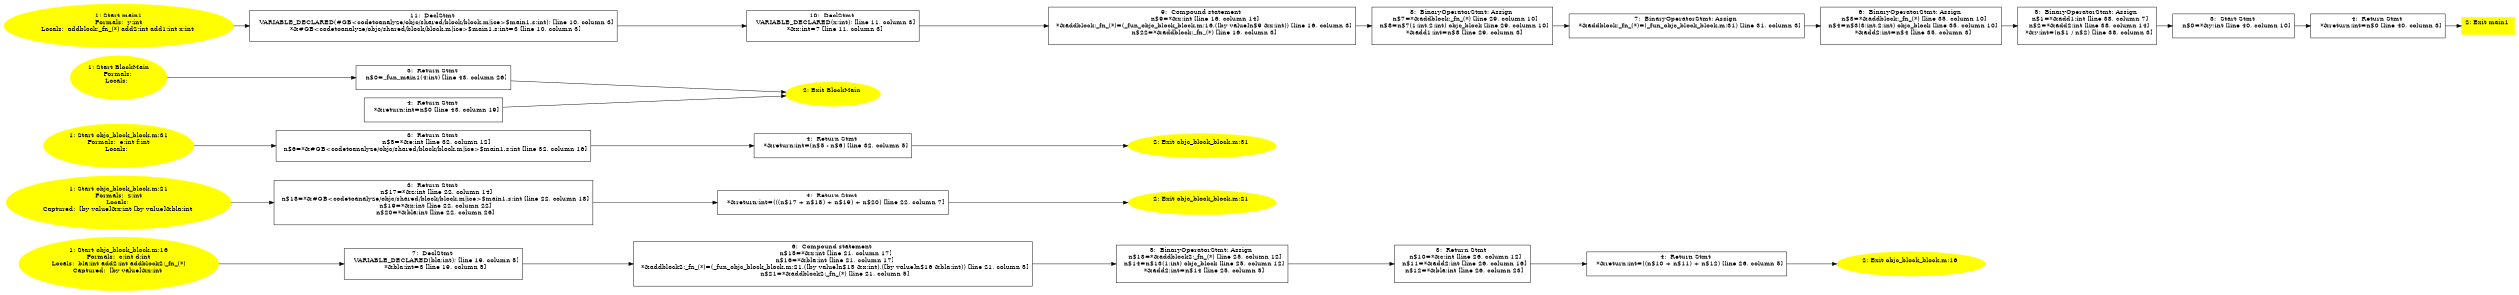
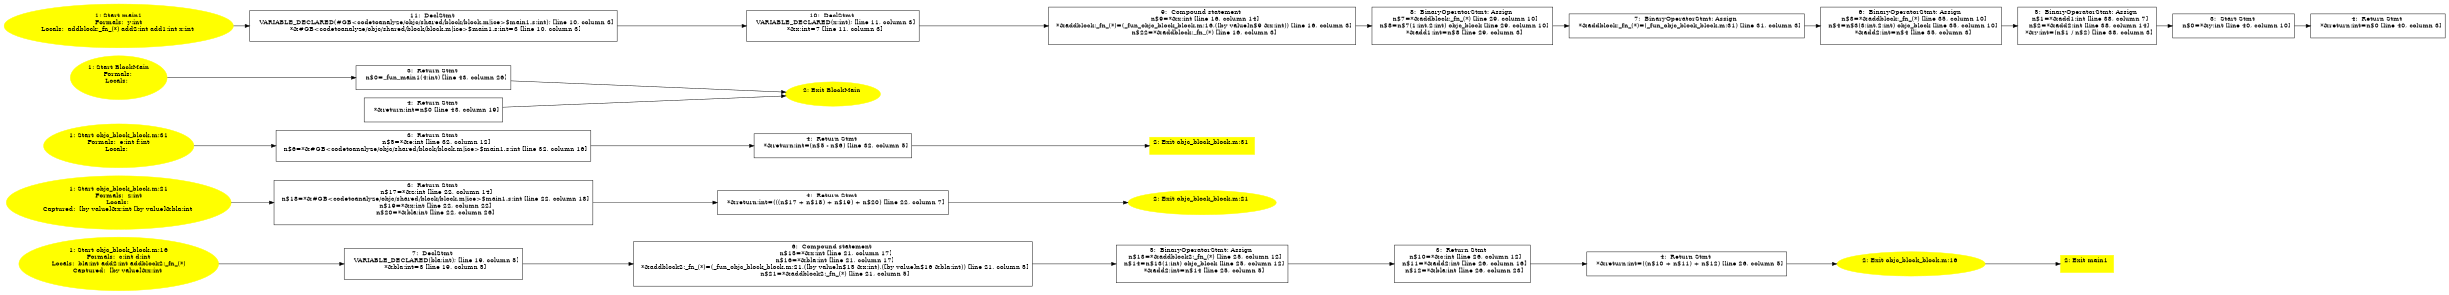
edge "4:  Return Stmt *&return:int=n$0 [line 40, column 3]" -> "2: Exit main1": now "2: Exit objc_block_block.m:16" -> "2: Exit main1"
node "2: Exit objc_block_block.m:31": shape ellipse -> box
